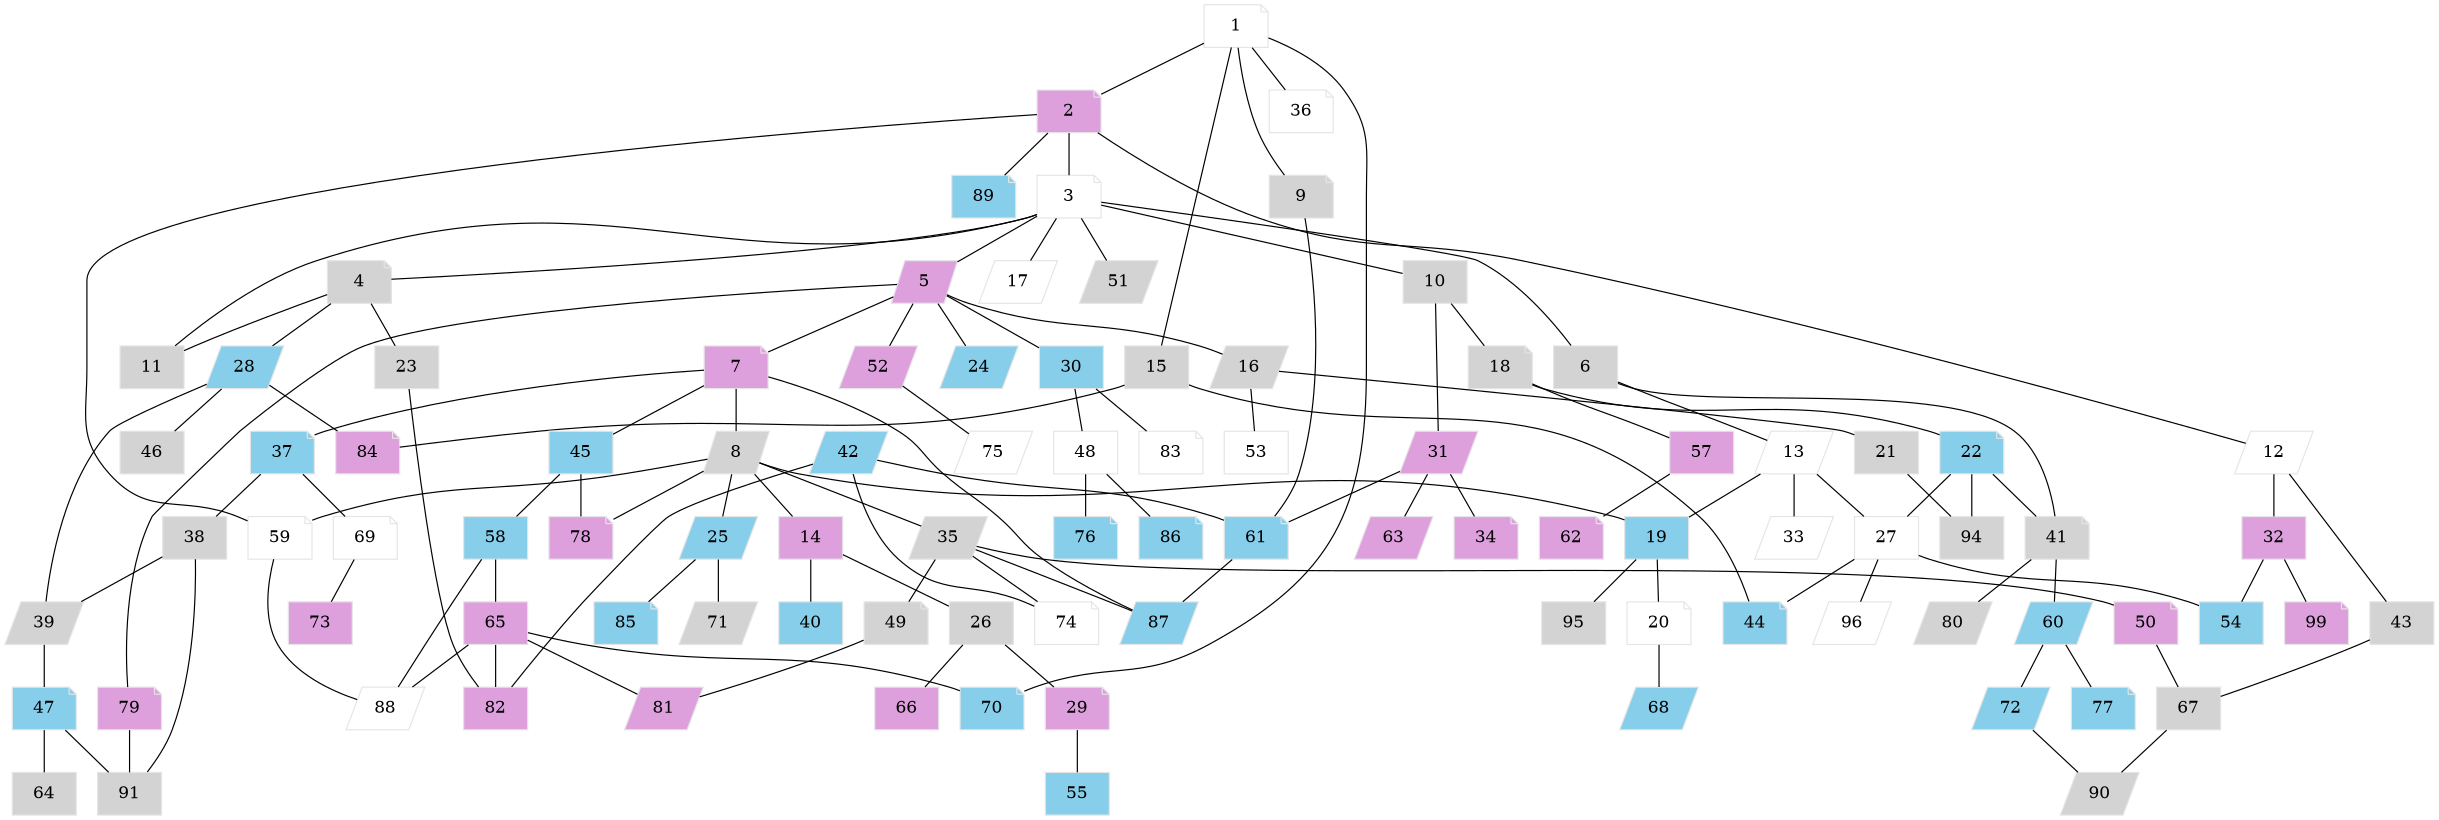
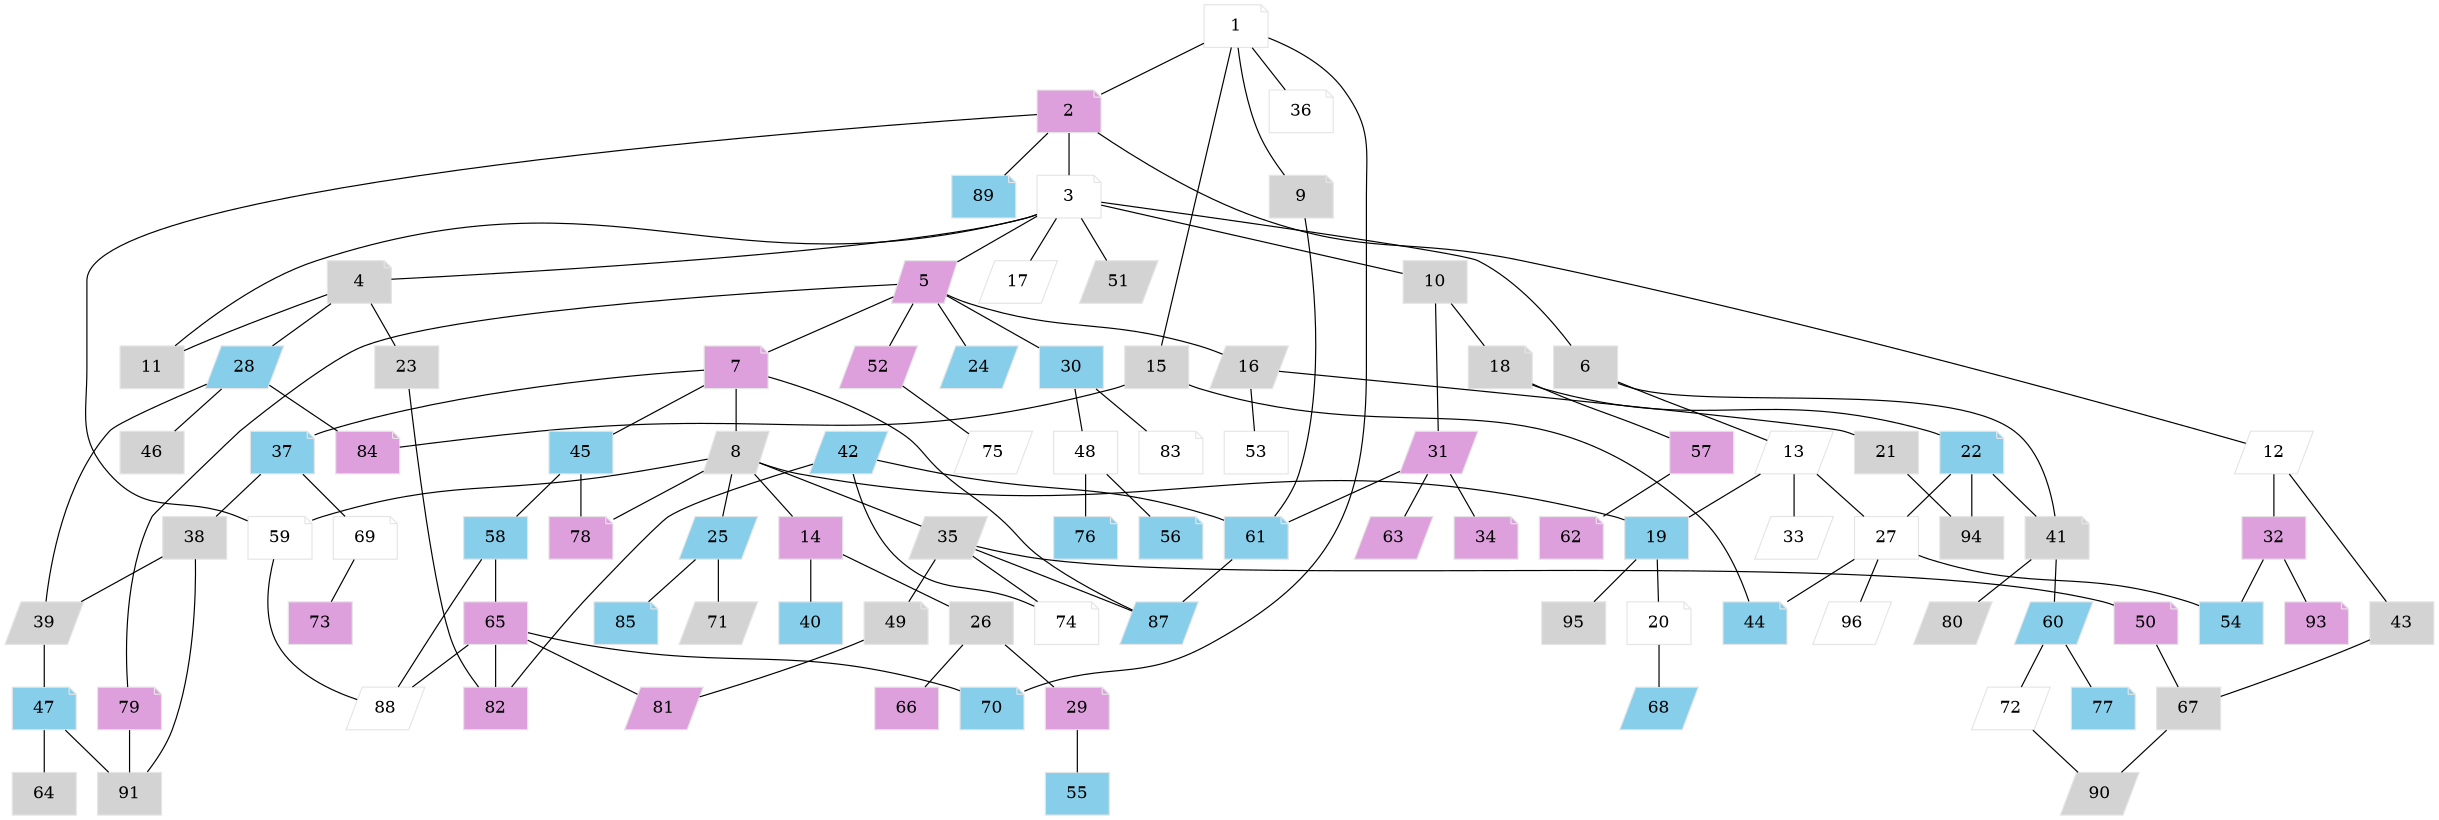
node "86": label "86" -> "56"
node "99": label "99" -> "93"
node "72": fillcolor skyblue -> white
